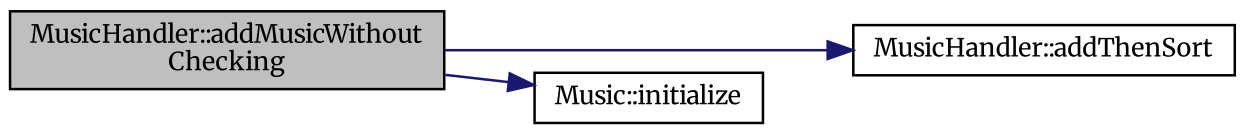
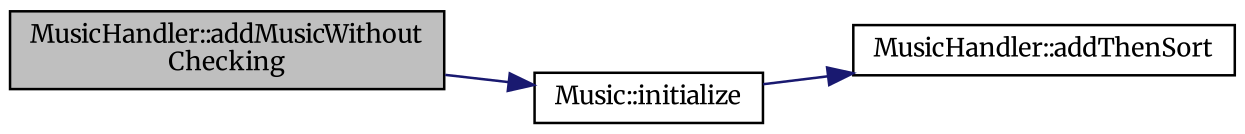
edge "MusicHandler::addMusicWithout Checking" -> "MusicHandler::addThenSort": now "Music::initialize" -> "MusicHandler::addThenSort"
